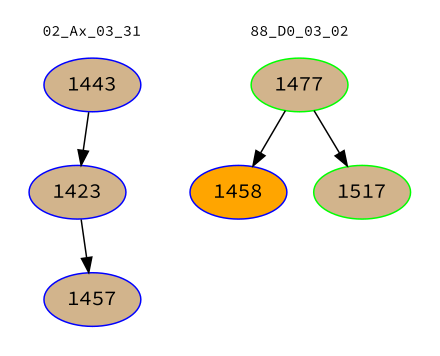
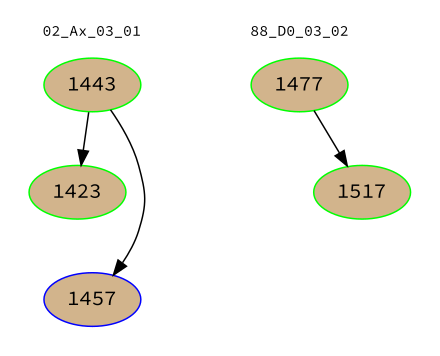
cluster "02_Ax_03_31": label "02_Ax_03_31" -> "02_Ax_03_01"
node "1443": color blue -> green
node "1423": color blue -> green
node "1458": removed
edge "1423" -> "1457": now "1443" -> "1457"
